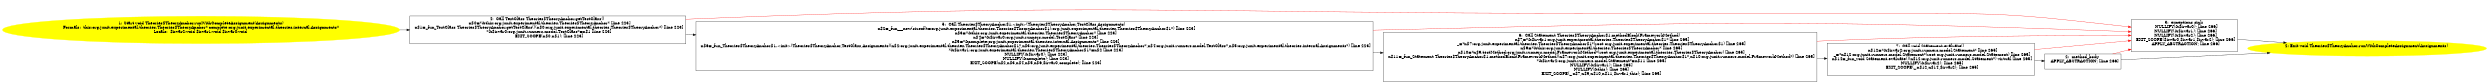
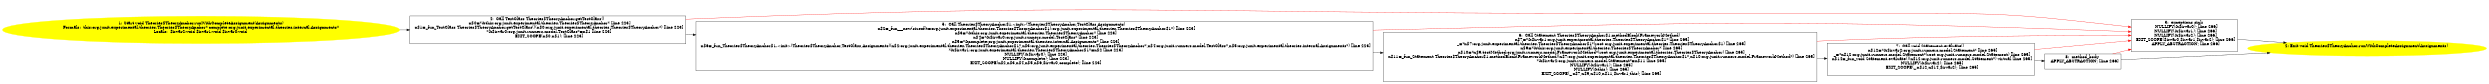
node "2:  method_body APPLY_ABSTRACTION; [line 266]": label "2:  method_body APPLY_ABSTRACTION; [line 266]" -> "8:  method_body APPLY_ABSTRACTION; [line 266]"
